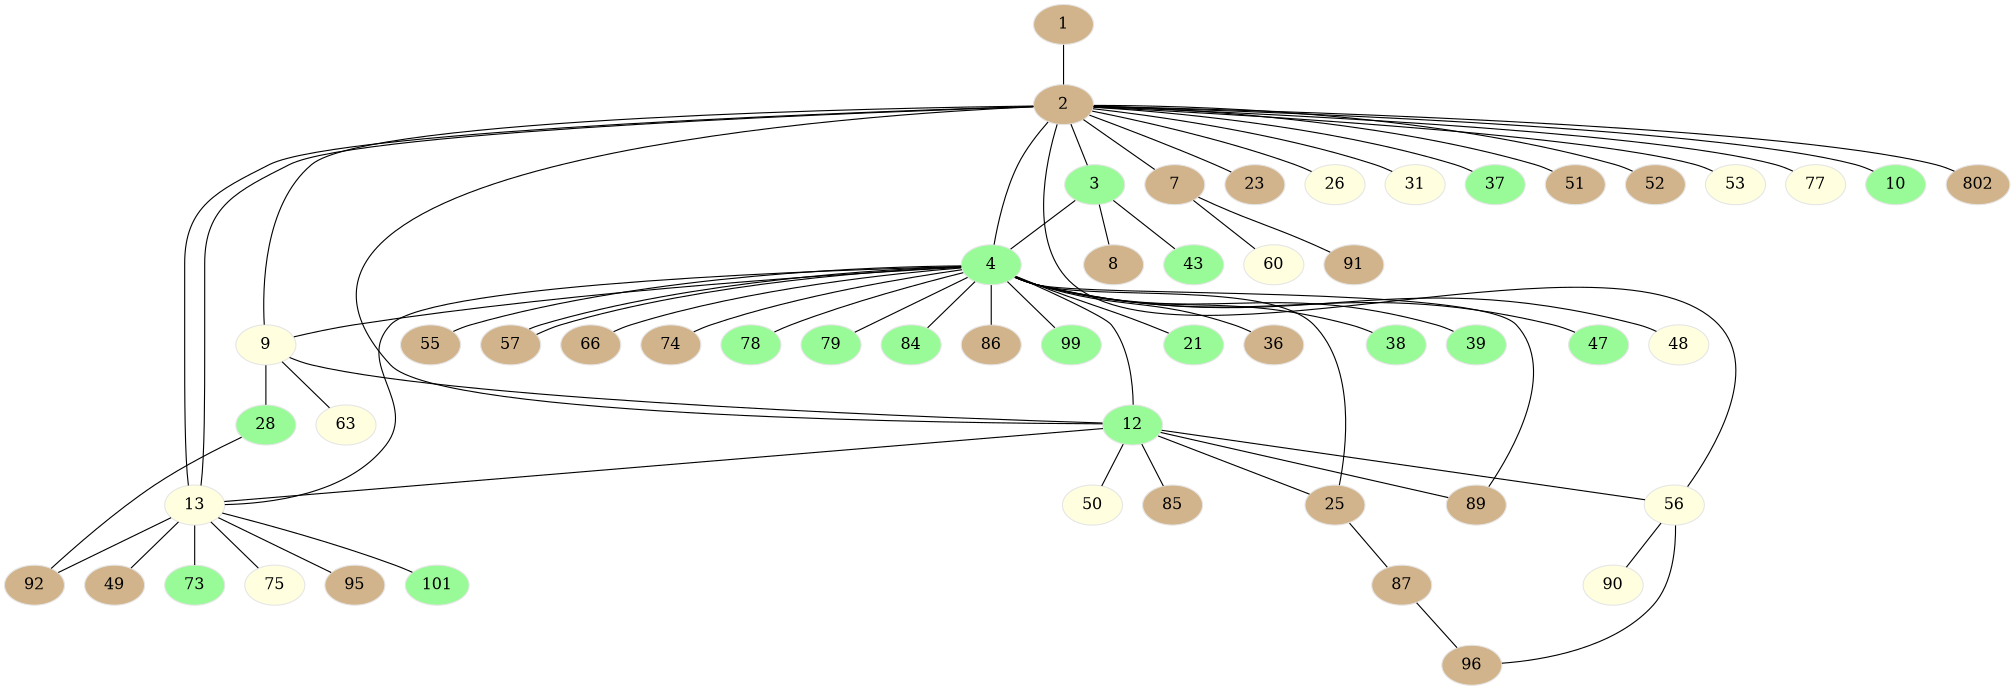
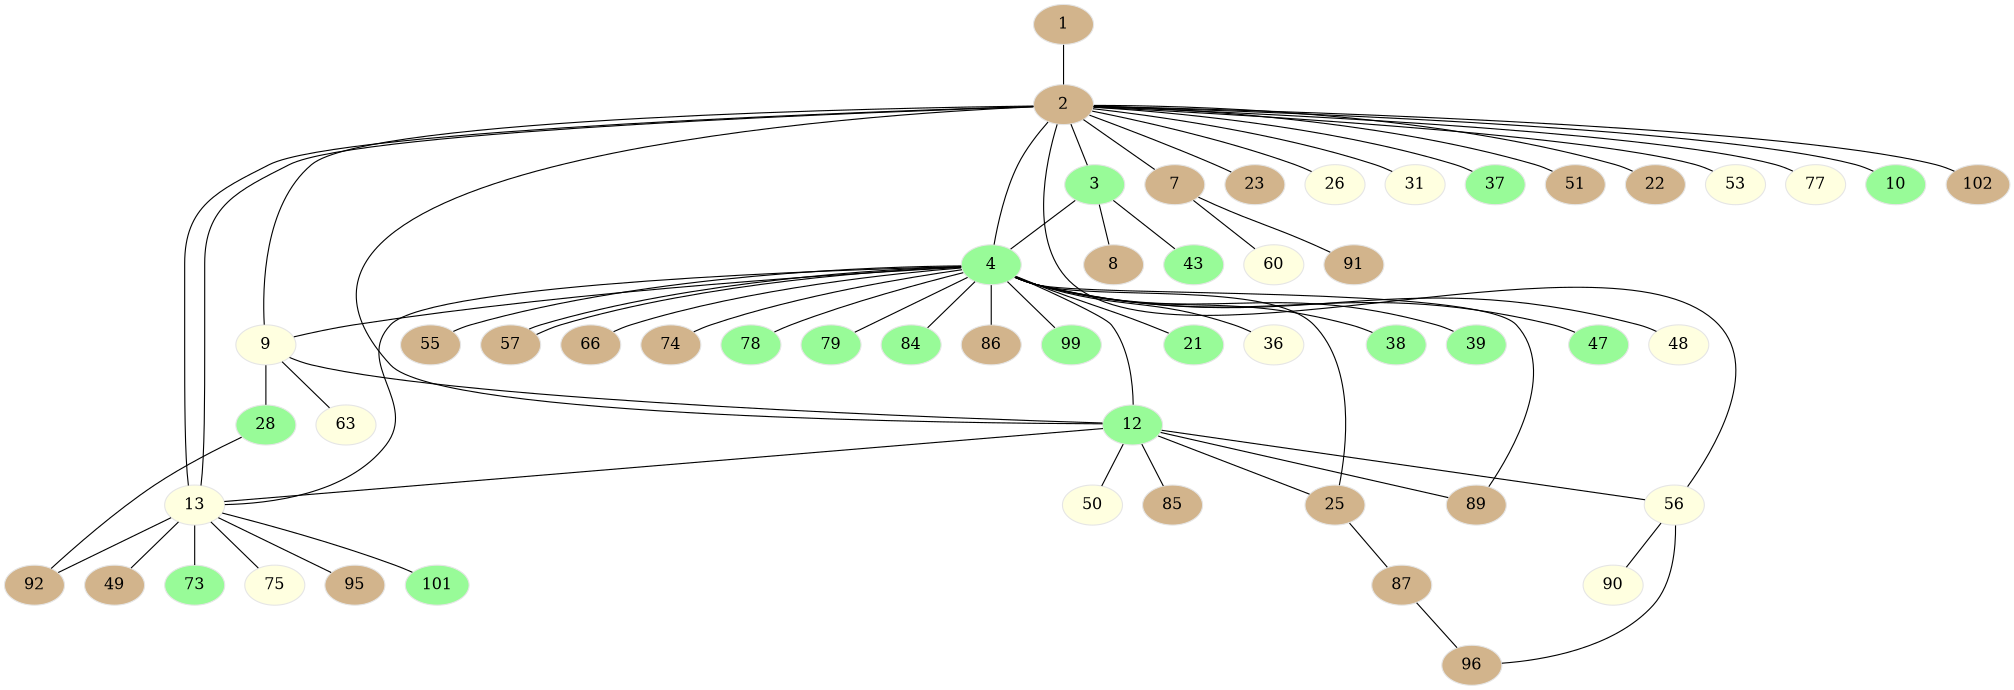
node "52": label "52" -> "22"
node "802": label "802" -> "102"
node "36": fillcolor tan -> lightyellow
